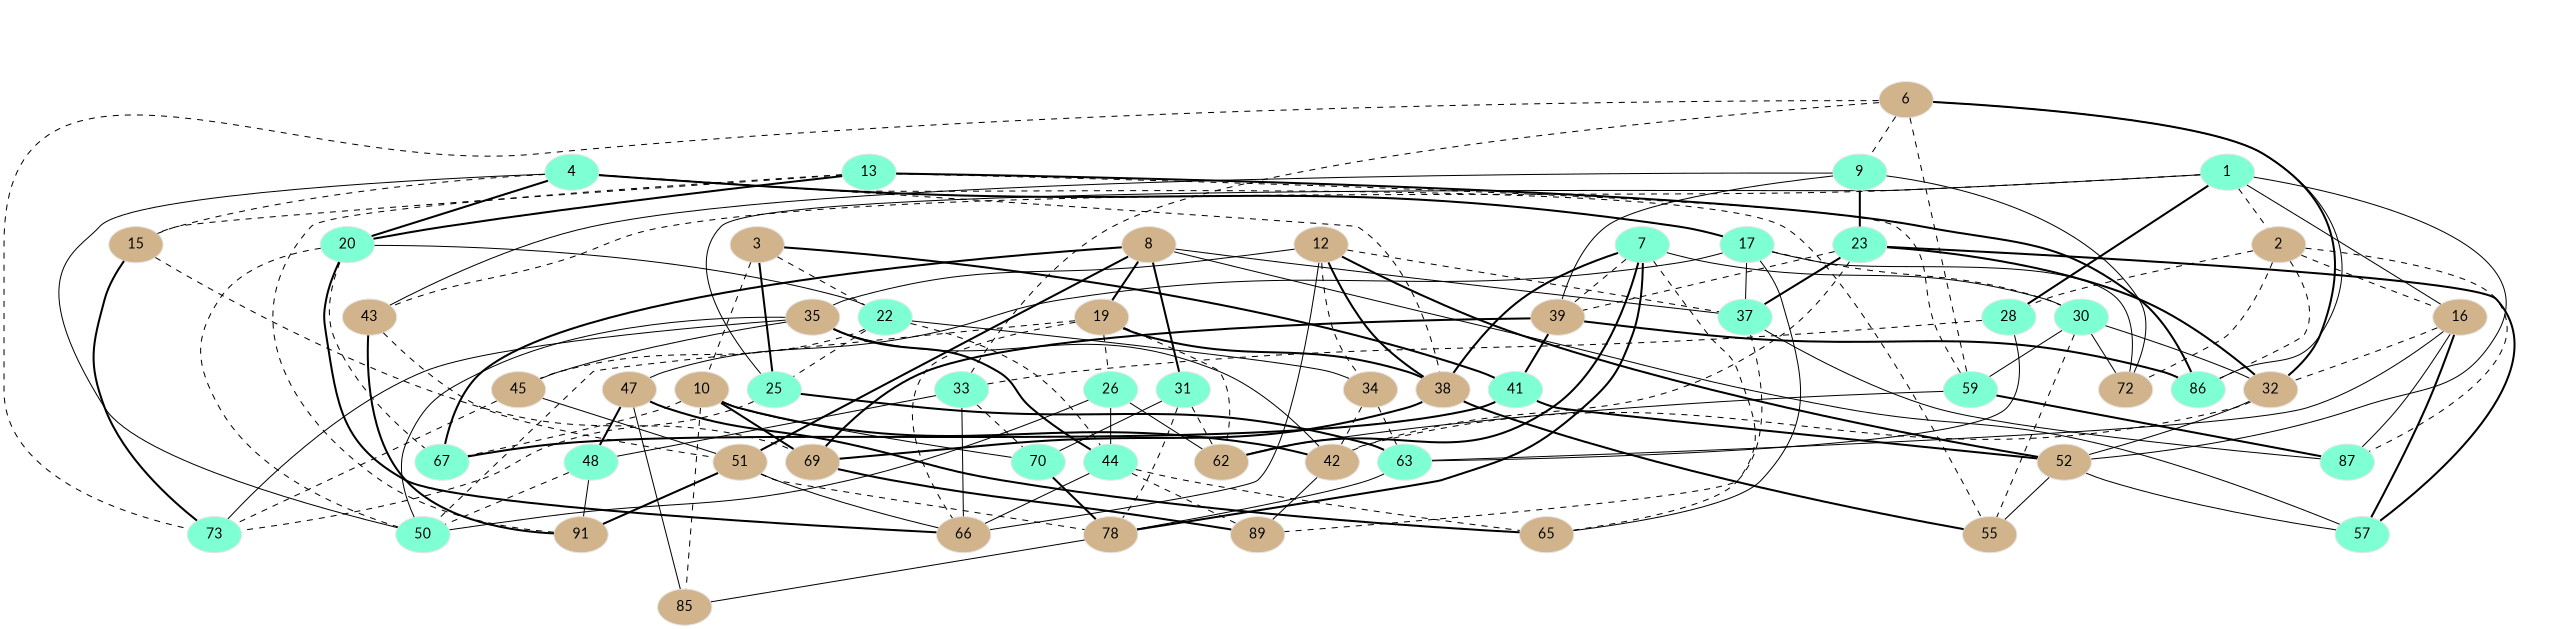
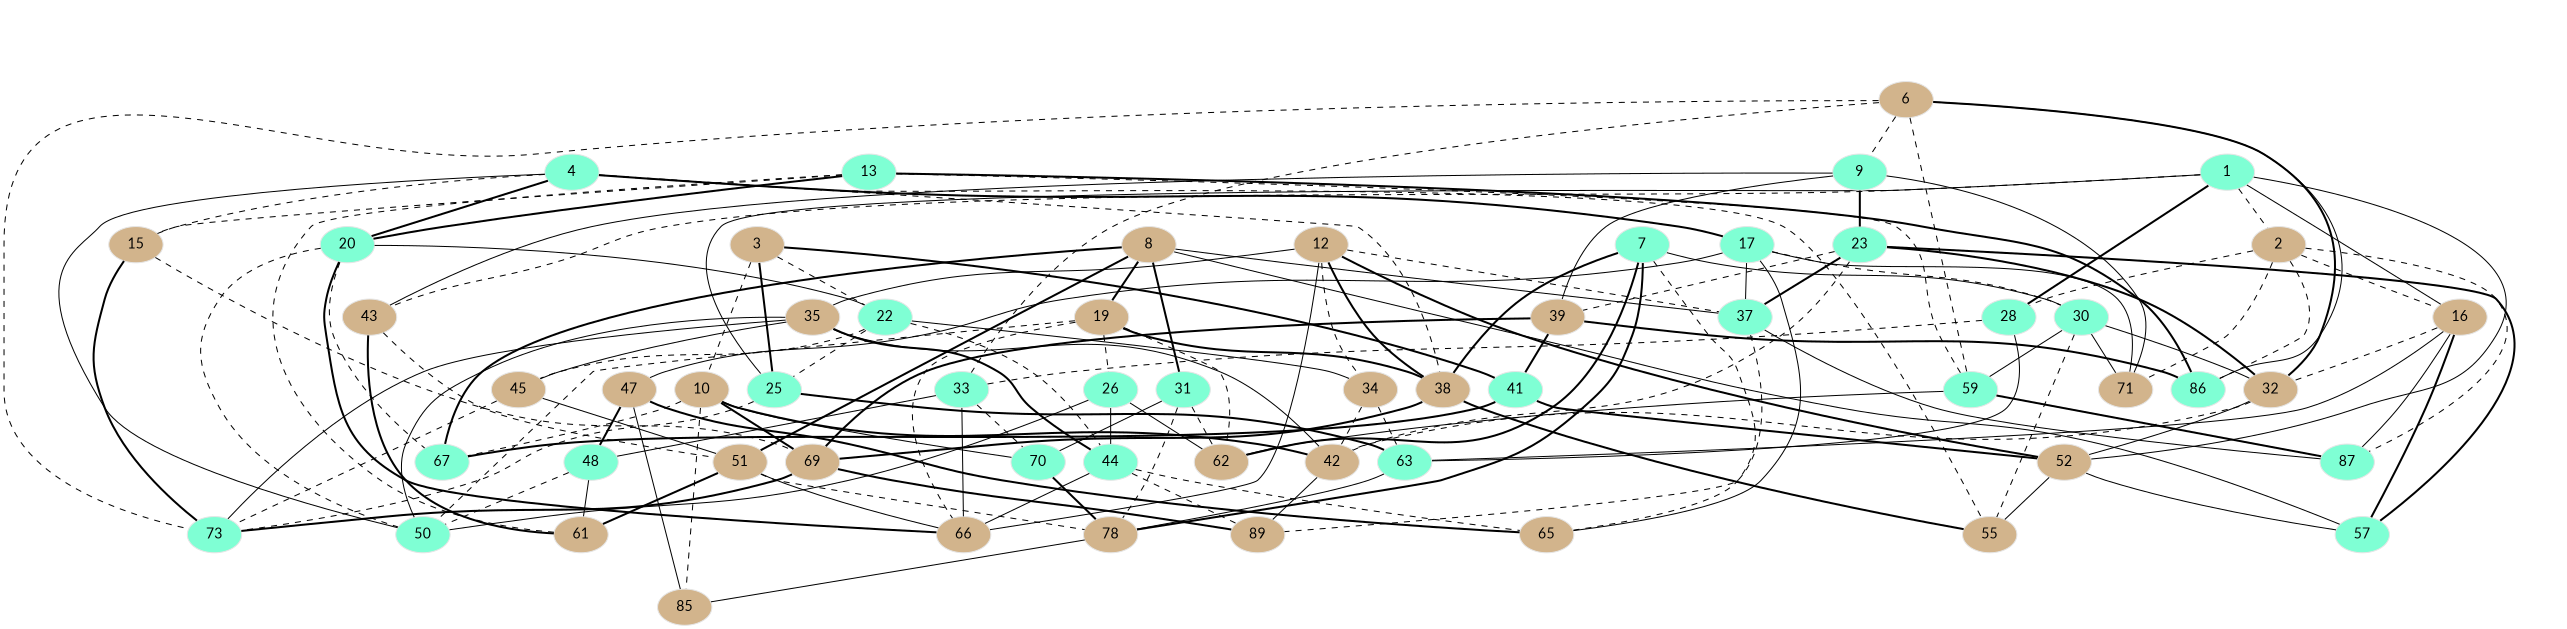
edge "7" -- "39": removed
node "72": label "72" -> "71"
edge "69" -- "73": added
node "91": label "91" -> "61"
